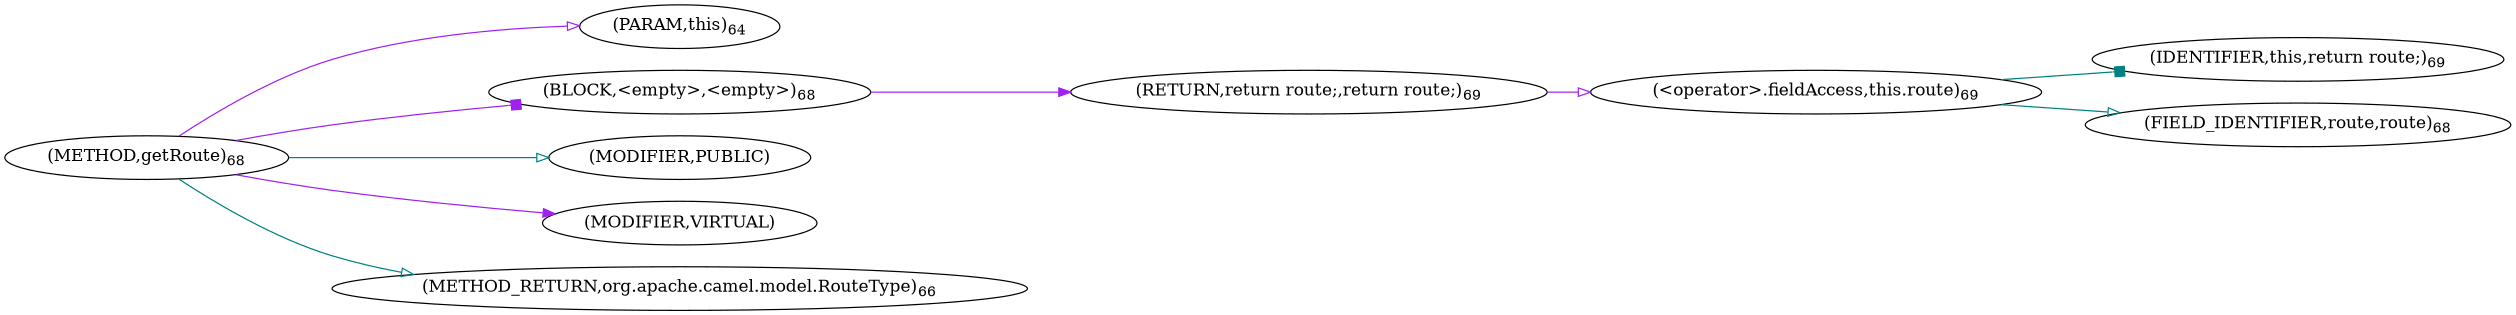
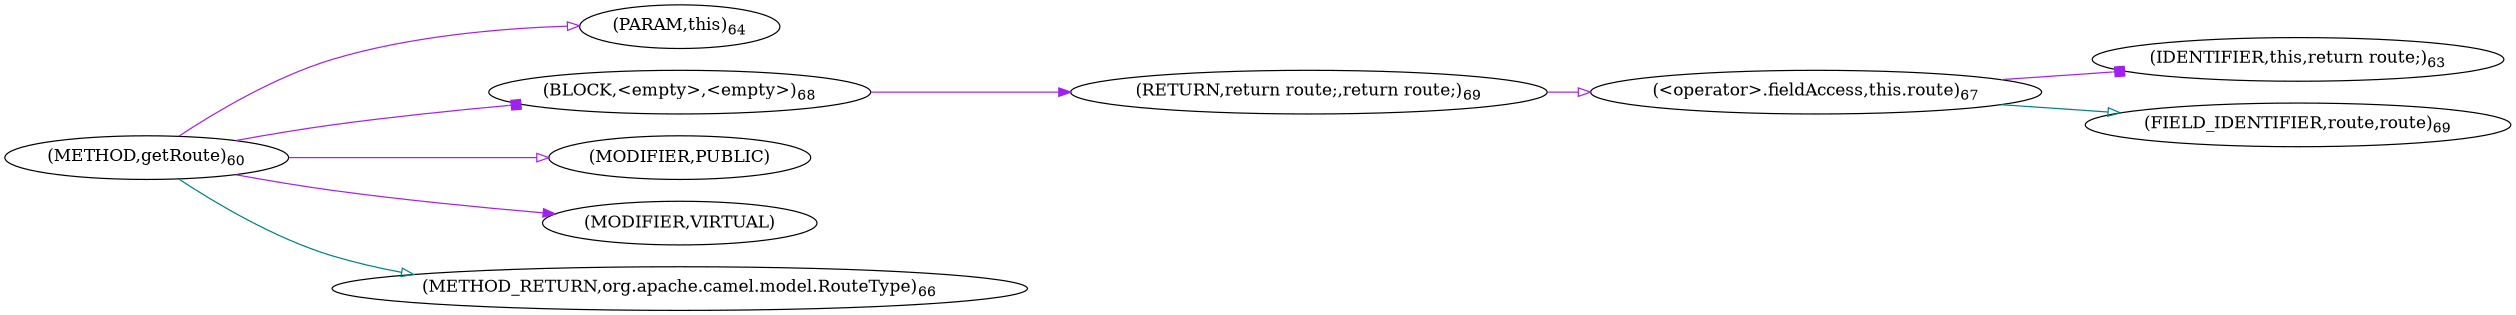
node "(IDENTIFIER,this,return route;)": text "69" -> "63"
edge "(<operator>.fieldAccess,this.route)" -> "(IDENTIFIER,this,return route;)": color teal -> purple
node "(<operator>.fieldAccess,this.route)": text "69" -> "67"
node "(FIELD_IDENTIFIER,route,route)": text "68" -> "69"
node "(METHOD,getRoute)": text "68" -> "60"
edge "(METHOD,getRoute)" -> "(MODIFIER,PUBLIC)": color teal -> purple
